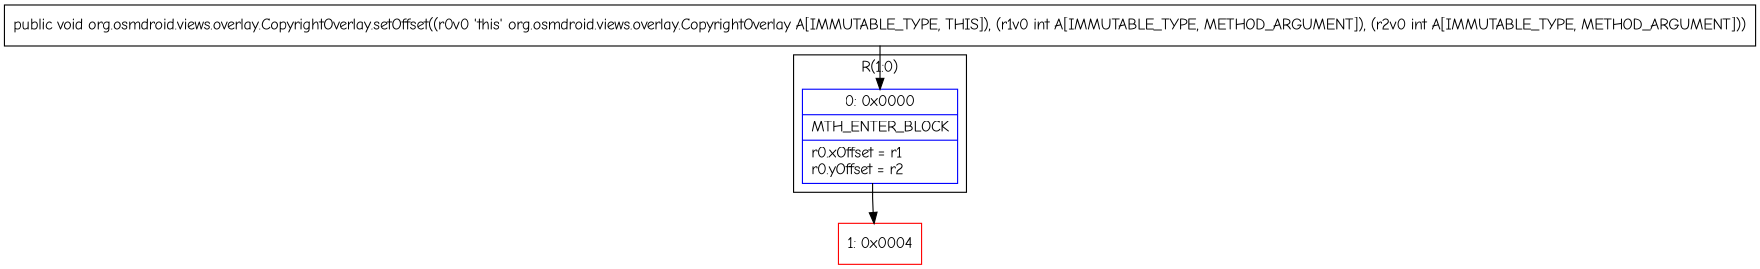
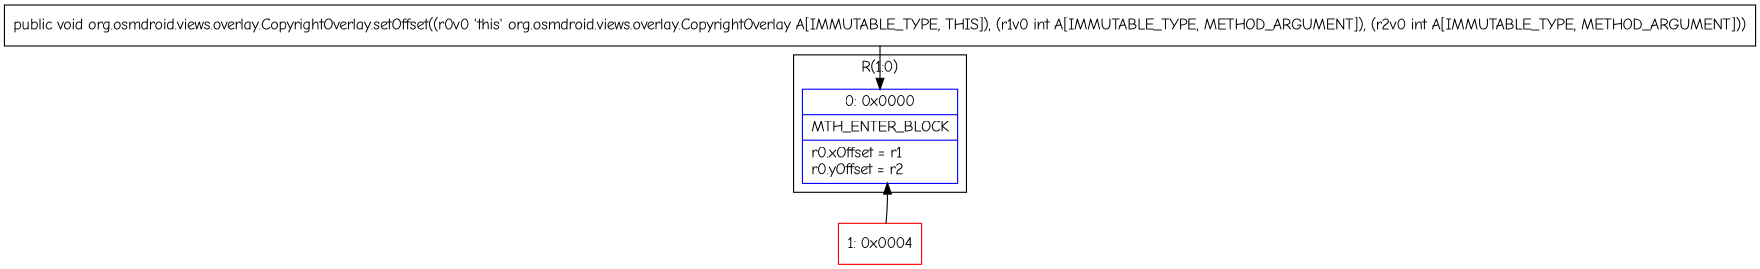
edge "0: 0x0000" -> "1: 0x0004": reversed
